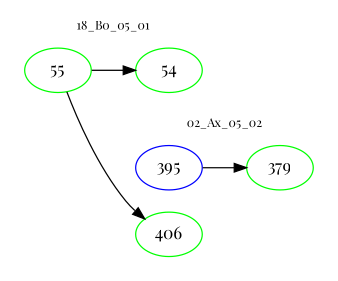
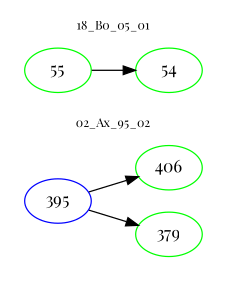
cluster "02_Ax_05_02": label "02_Ax_05_02" -> "02_Ax_95_02"
edge "55" -> "406": now "395" -> "406"
